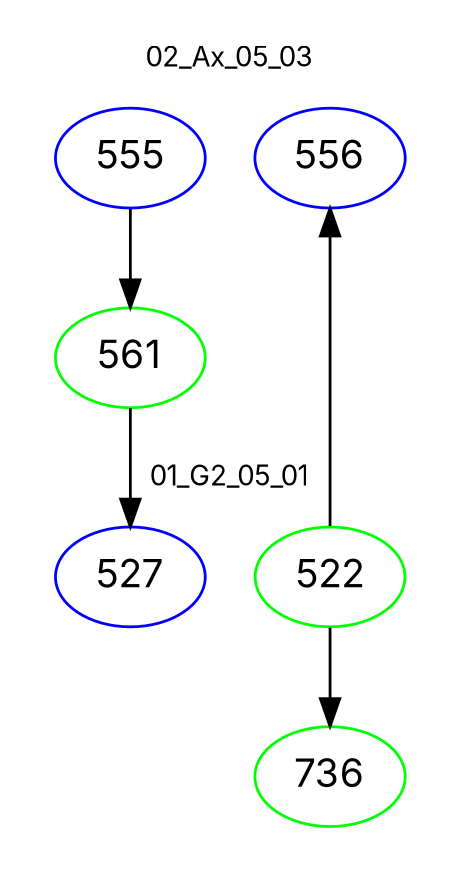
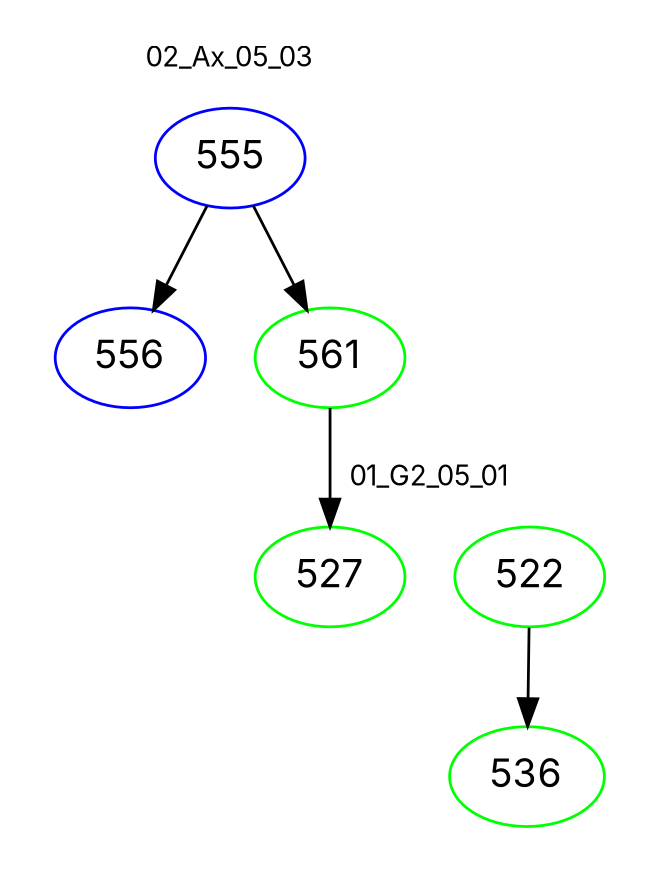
edge "522" -> "556": now "555" -> "556"
node "527": color blue -> green
node "736": label "736" -> "536"
